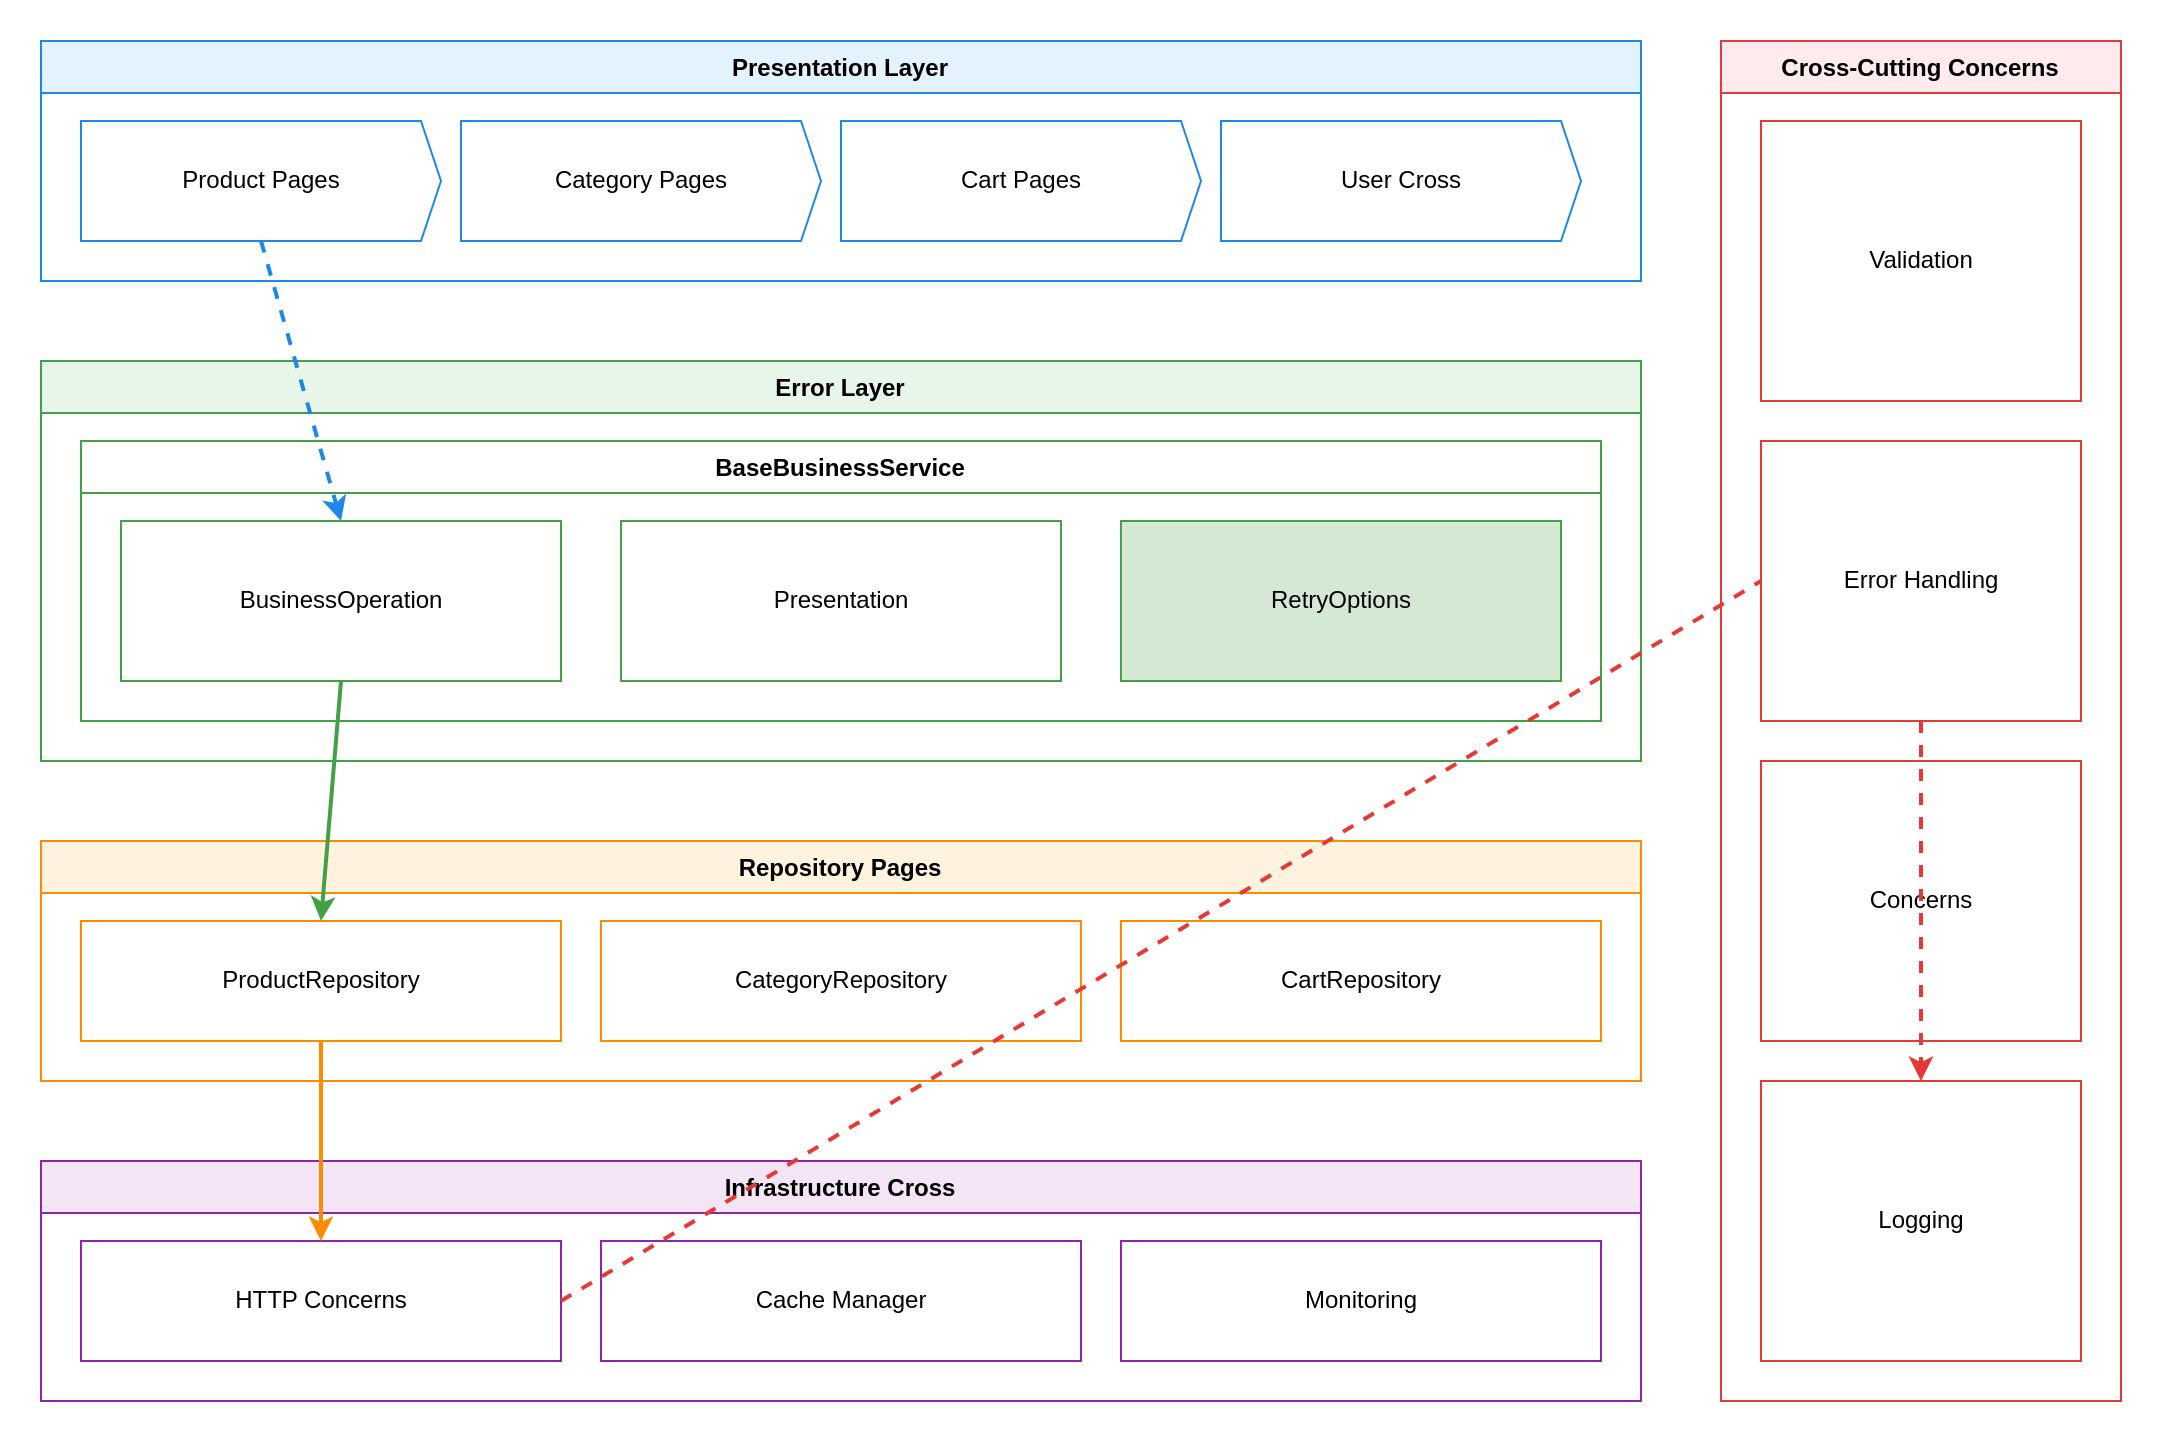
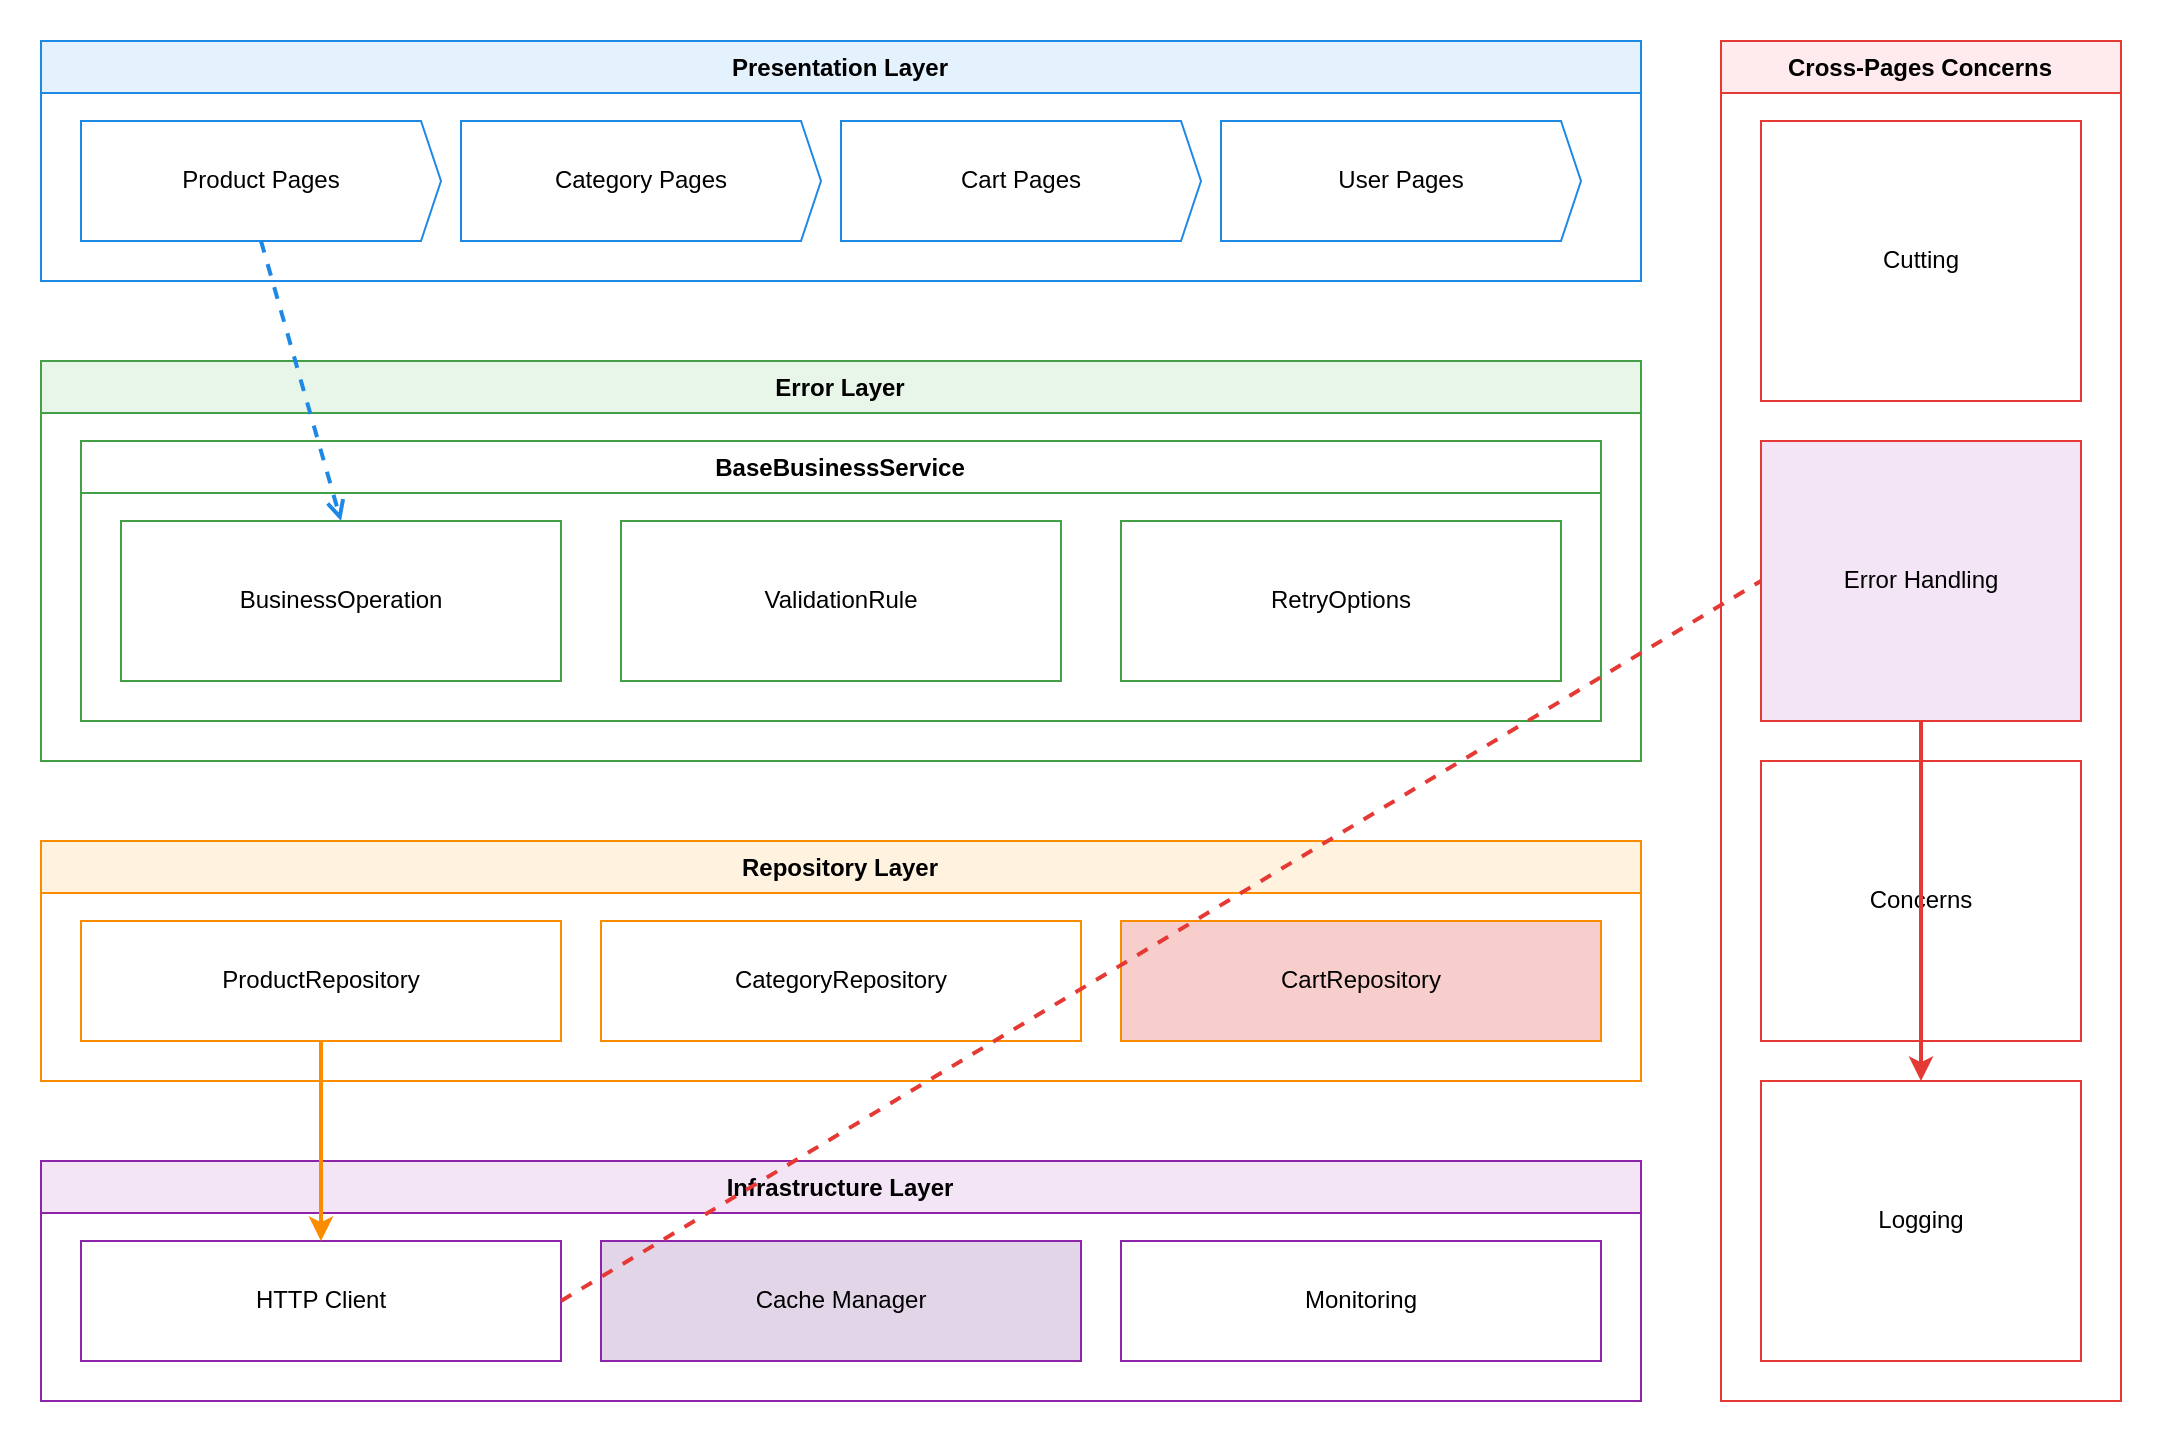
node "Cross-Cutting Concerns": label "Cross-Cutting Concerns" -> "Cross-Pages Concerns"
node "User Cross": label "User Cross" -> "User Pages"
node "Validation": label "Validation" -> "Cutting"
edge "Product Pages" -> "BusinessOperation": arrowhead classic -> open
node "Error Handling": fillcolor #ffffff -> #f3e5f5
node "Presentation": label "Presentation" -> "ValidationRule"
node "RetryOptions": fillcolor #d5e8d4 -> #ffffff
edge "Error Handling" -> "Logging": style dashed -> solid
edge "BusinessOperation" -> "ProductRepository": removed
node "Repository Pages": label "Repository Pages" -> "Repository Layer"
node "CartRepository": fillcolor #ffffff -> #f8cecc
node "Infrastructure Cross": label "Infrastructure Cross" -> "Infrastructure Layer"
node "HTTP Concerns": label "HTTP Concerns" -> "HTTP Client"
node "Cache Manager": fillcolor #ffffff -> #e1d5e7
